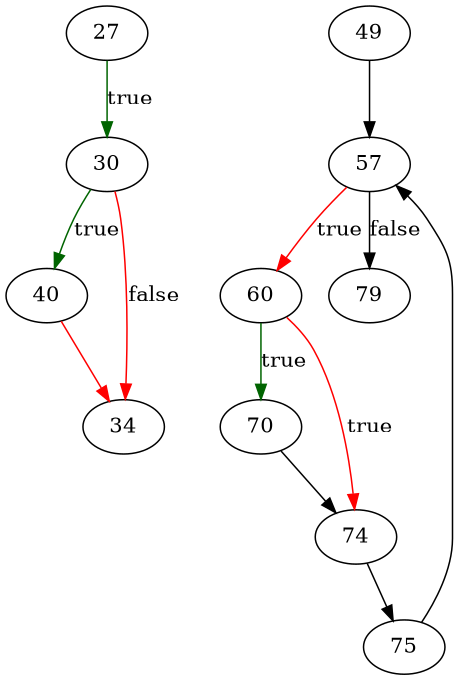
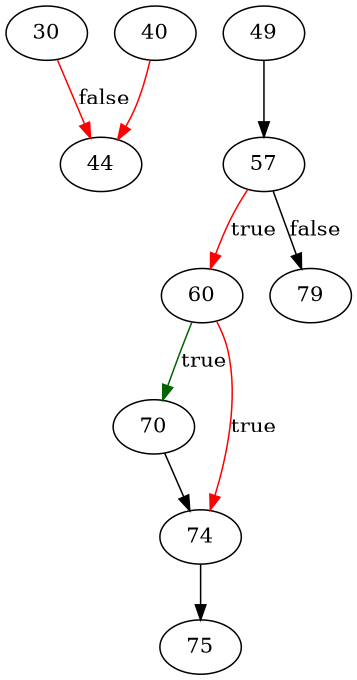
node "27": removed
edge "30" -> "40": removed, label "true"
edge "75" -> "57": removed
node "34": label "34" -> "44"
